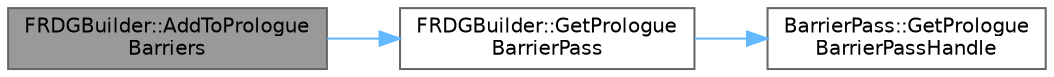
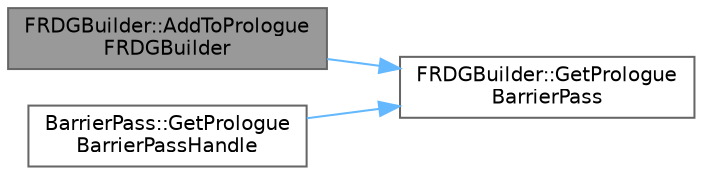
node "FRDGBuilder::AddToPrologue Barriers": label "FRDGBuilder::AddToPrologue Barriers" -> "FRDGBuilder::AddToPrologue FRDGBuilder"
edge "FRDGBuilder::GetPrologue BarrierPass" -> "BarrierPass::GetPrologue BarrierPassHandle": reversed
